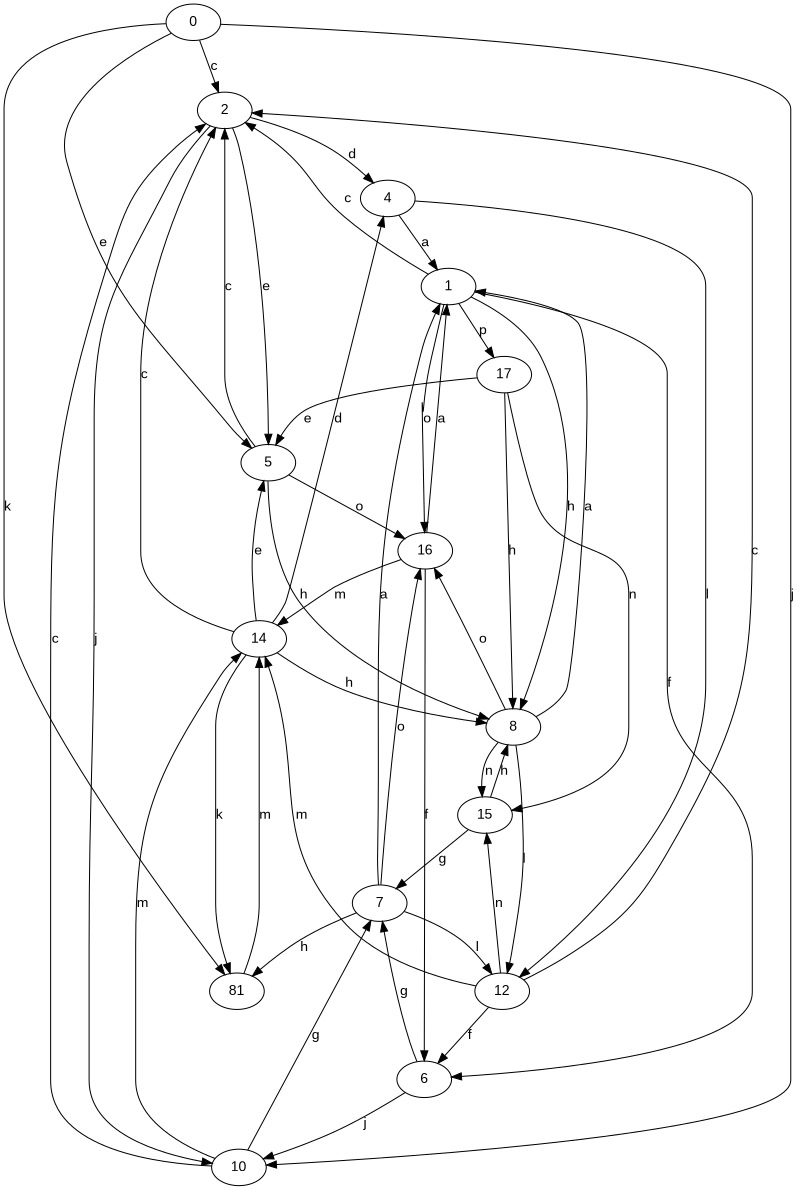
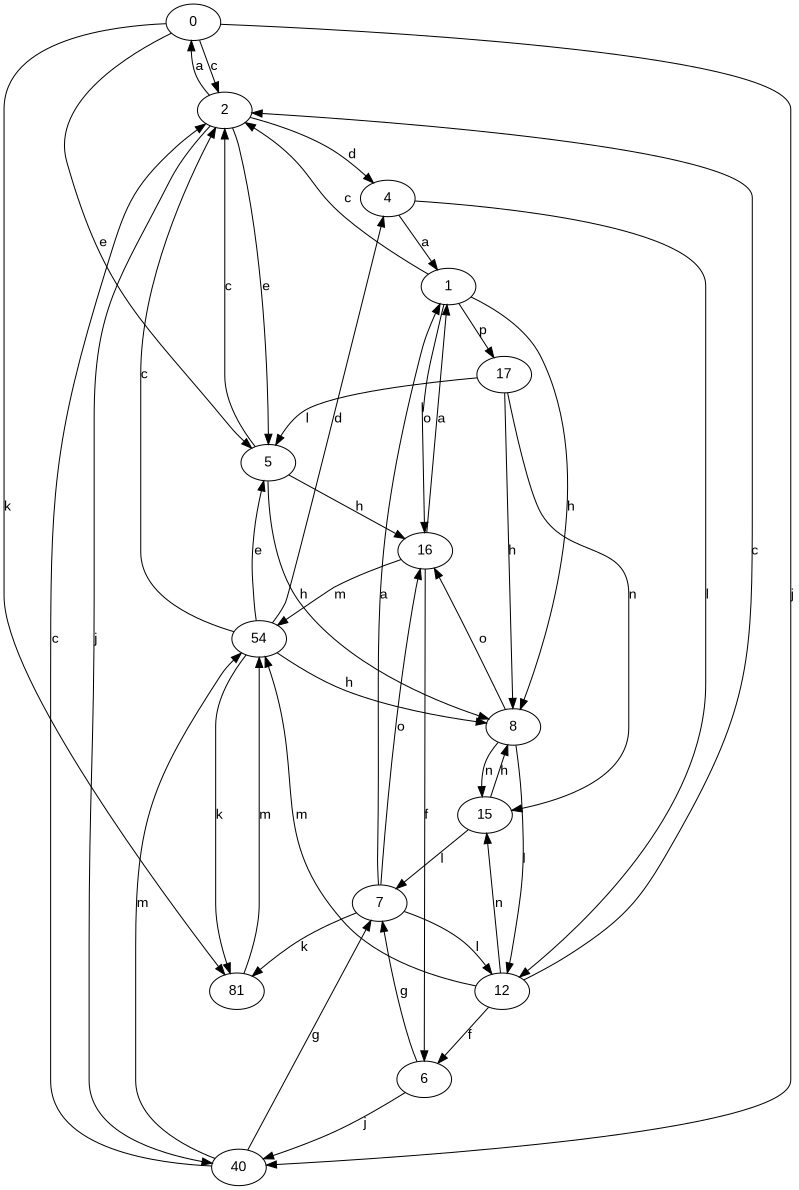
edge "2" -> "0": added, label "a"
edge "17" -> "5": label "e" -> "l"
edge "8" -> "1": removed, label "a"
edge "5" -> "16": label "o" -> "h"
node "14": label "14" -> "54"
edge "1" -> "6": removed, label "f"
edge "15" -> "7": label "g" -> "l"
edge "7" -> "81": label "h" -> "k"
node "10": label "10" -> "40"
